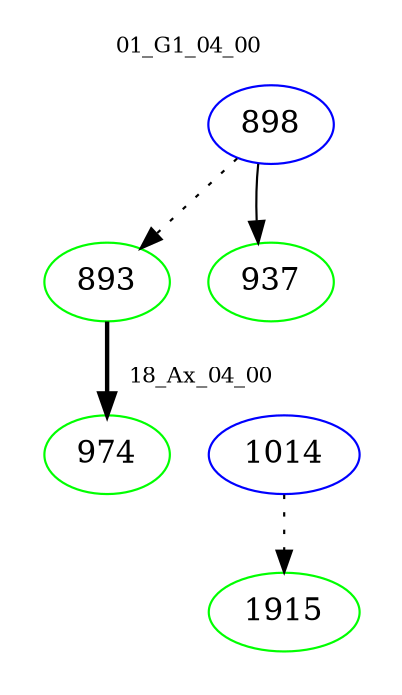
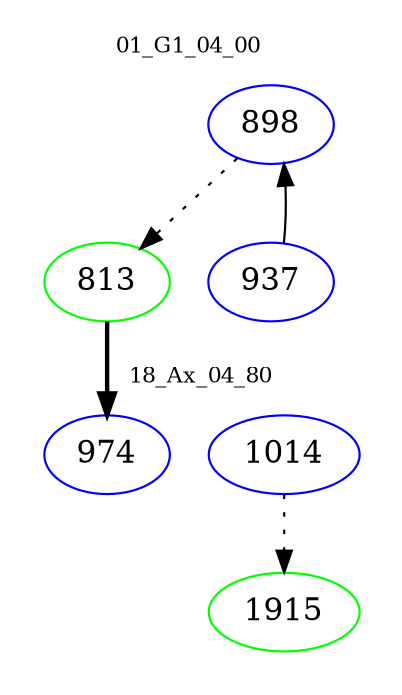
edge "898" -> "937": reversed
node "893": label "893" -> "813"
node "937": color green -> blue
cluster "18_Ax_04_00": label "18_Ax_04_00" -> "18_Ax_04_80"
node "974": color green -> blue
